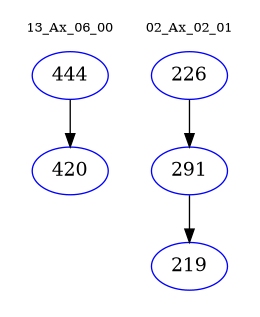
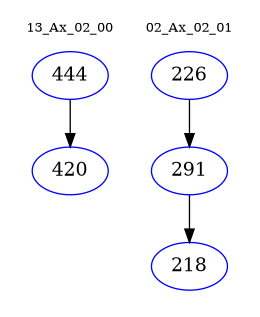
cluster "13_Ax_06_00": label "13_Ax_06_00" -> "13_Ax_02_00"
node "219": label "219" -> "218"
